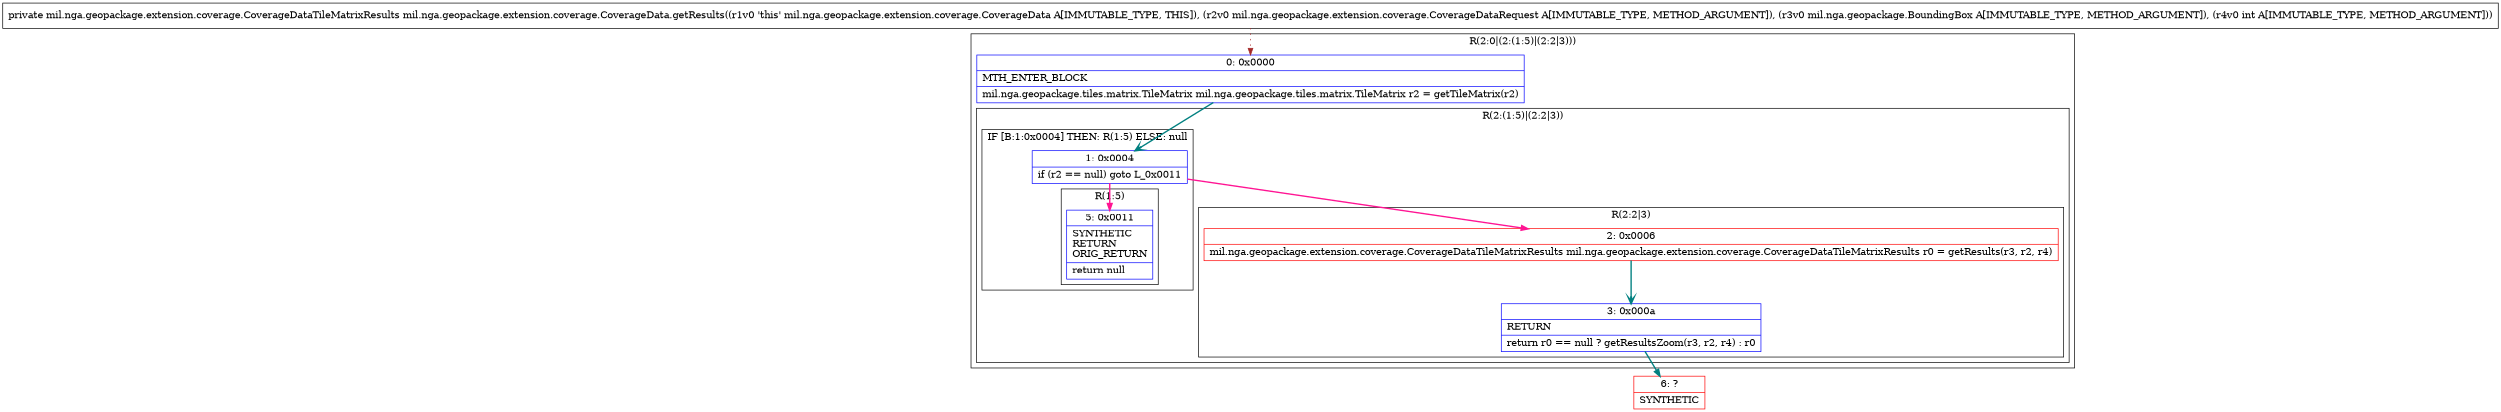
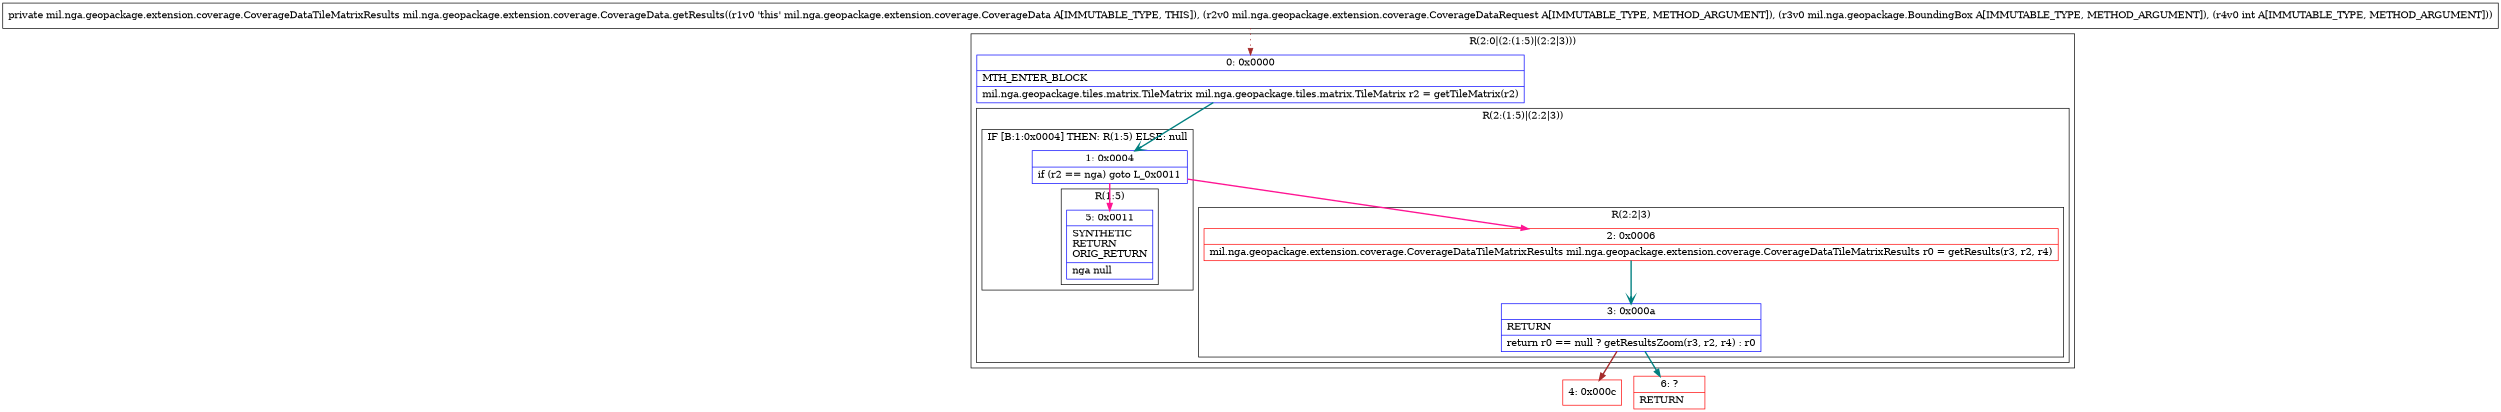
node "1: 0x0004": text "if (r2 == null) goto L_0x0011" -> "if (r2 == nga) goto L_0x0011"
node "5: 0x0011": text "return null" -> "nga null"
node "4: 0x000c": added
node "6: ?": text "SYNTHETIC" -> "RETURN"
